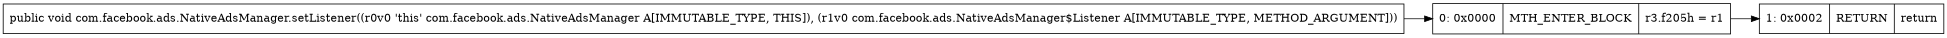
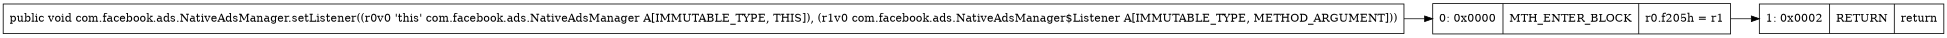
node "0: 0x0000": text "r3.f205h = r1" -> "r0.f205h = r1"
